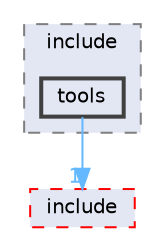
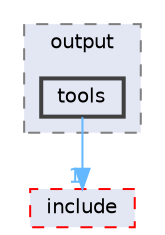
cluster "include": label "include" -> "output"
